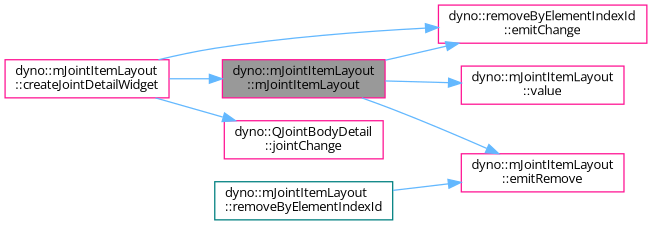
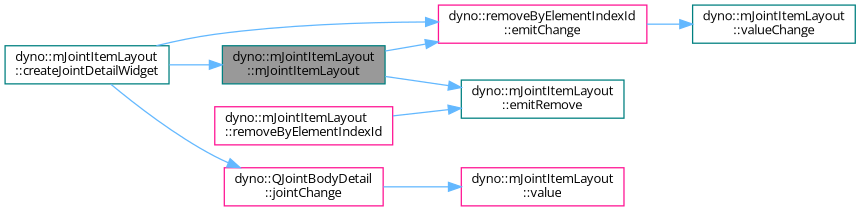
node "dyno::mJointItemLayout ::valueChange": added
node "dyno::mJointItemLayout ::createJointDetailWidget": color deeppink -> teal
node "dyno::mJointItemLayout ::mJointItemLayout": color deeppink -> teal
edge "dyno::mJointItemLayout ::mJointItemLayout" -> "dyno::mJointItemLayout ::value": now "dyno::QJointBodyDetail ::jointChange" -> "dyno::mJointItemLayout ::value"
node "dyno::mJointItemLayout ::emitRemove": color deeppink -> teal
node "dyno::mJointItemLayout ::removeByElementIndexId": color teal -> deeppink
